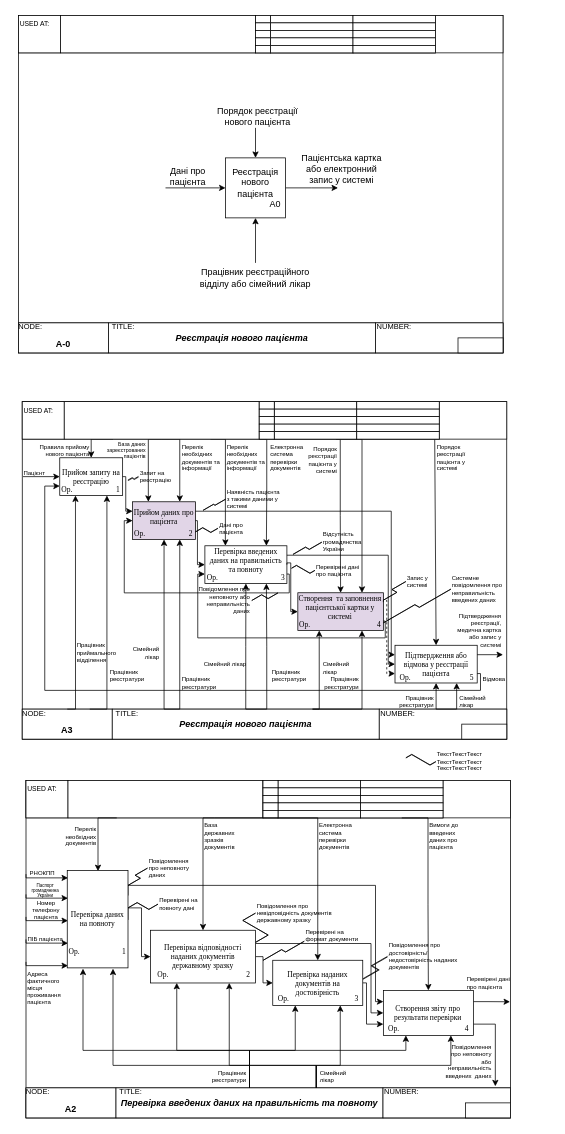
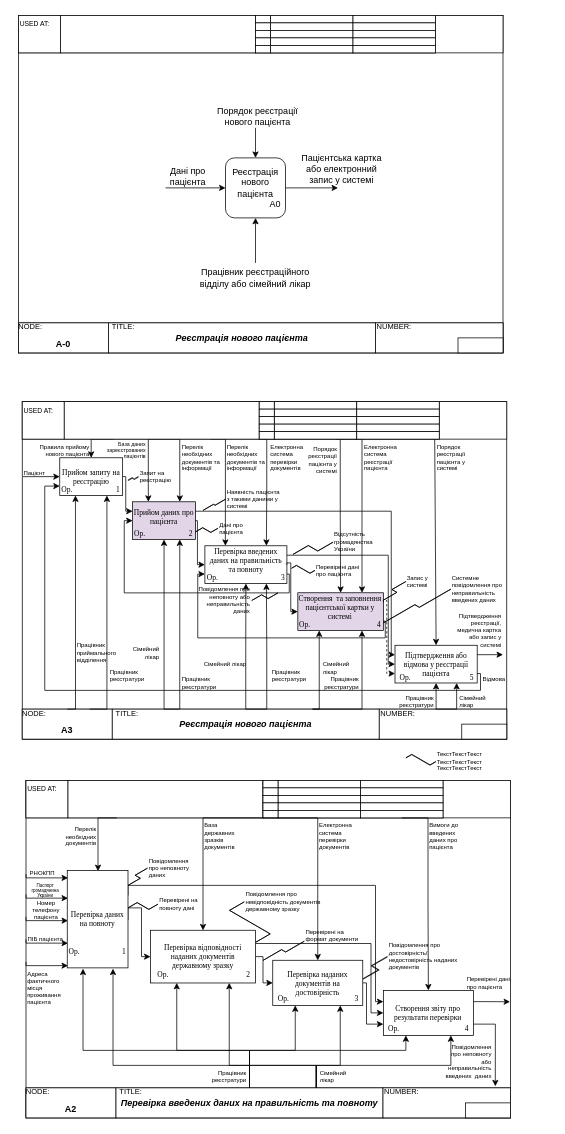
node "Реєстрація нового пацієнта А0": shape rectangle -> rounded rectangle
node "Електронна система реєстрації пацієнта": added
node "Відсутність громадянства України": moved (344, 542) -> (355, 542)
node "Повідомлення про невідповідність документів державному зразку": moved (300, 913) -> (289, 902)
